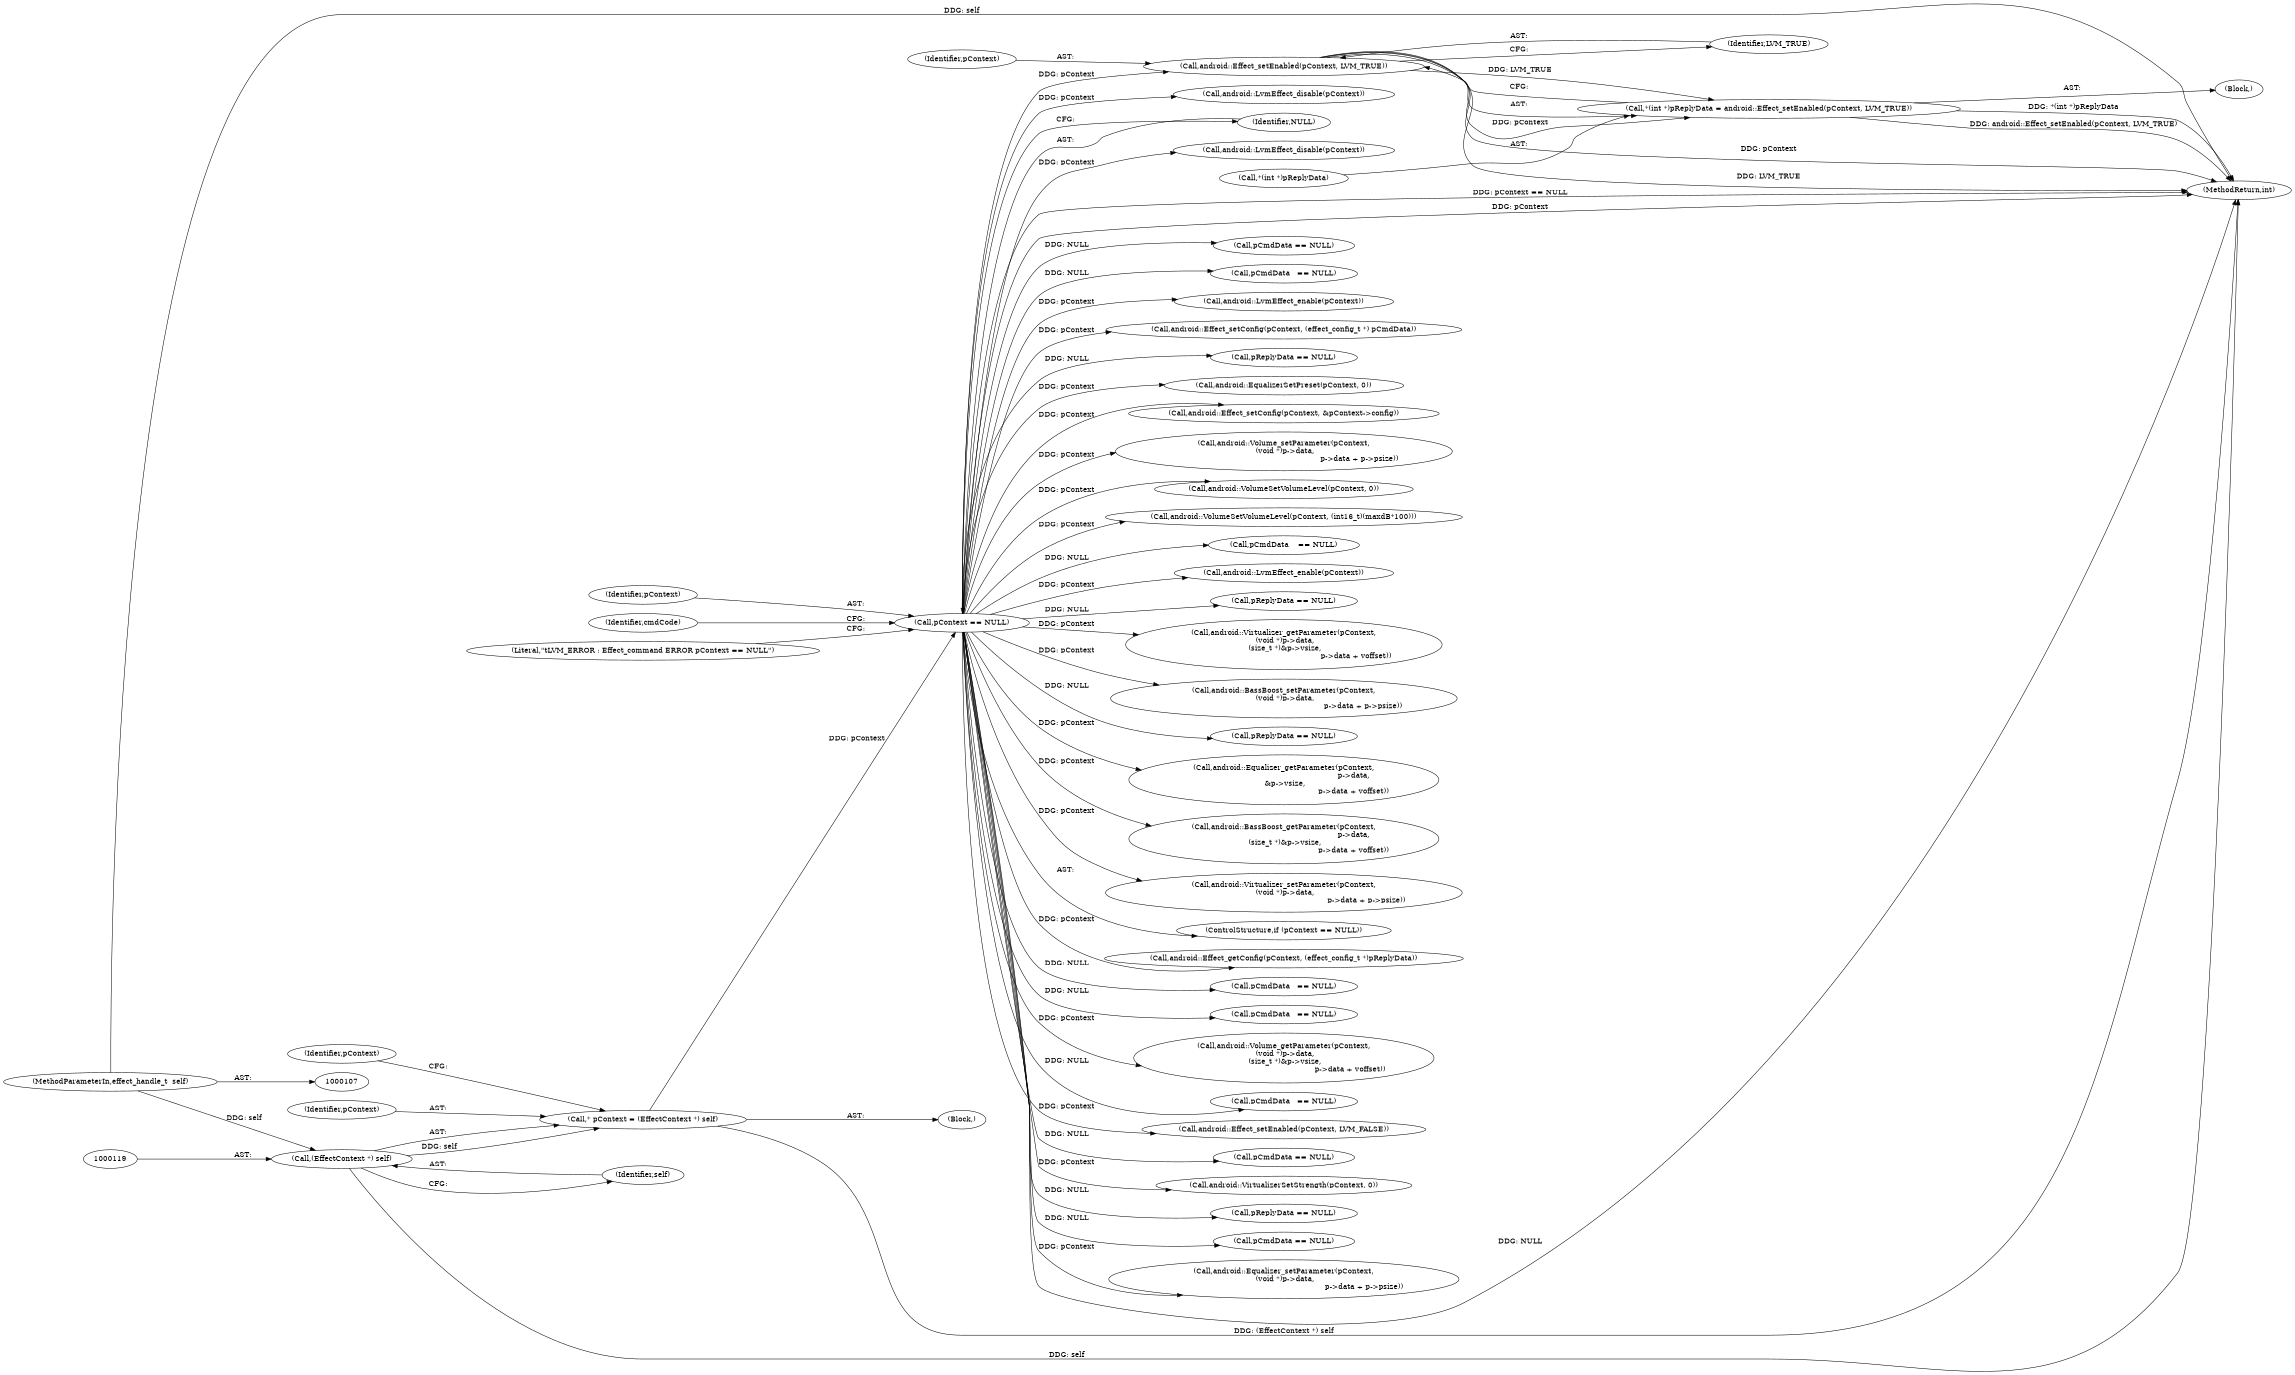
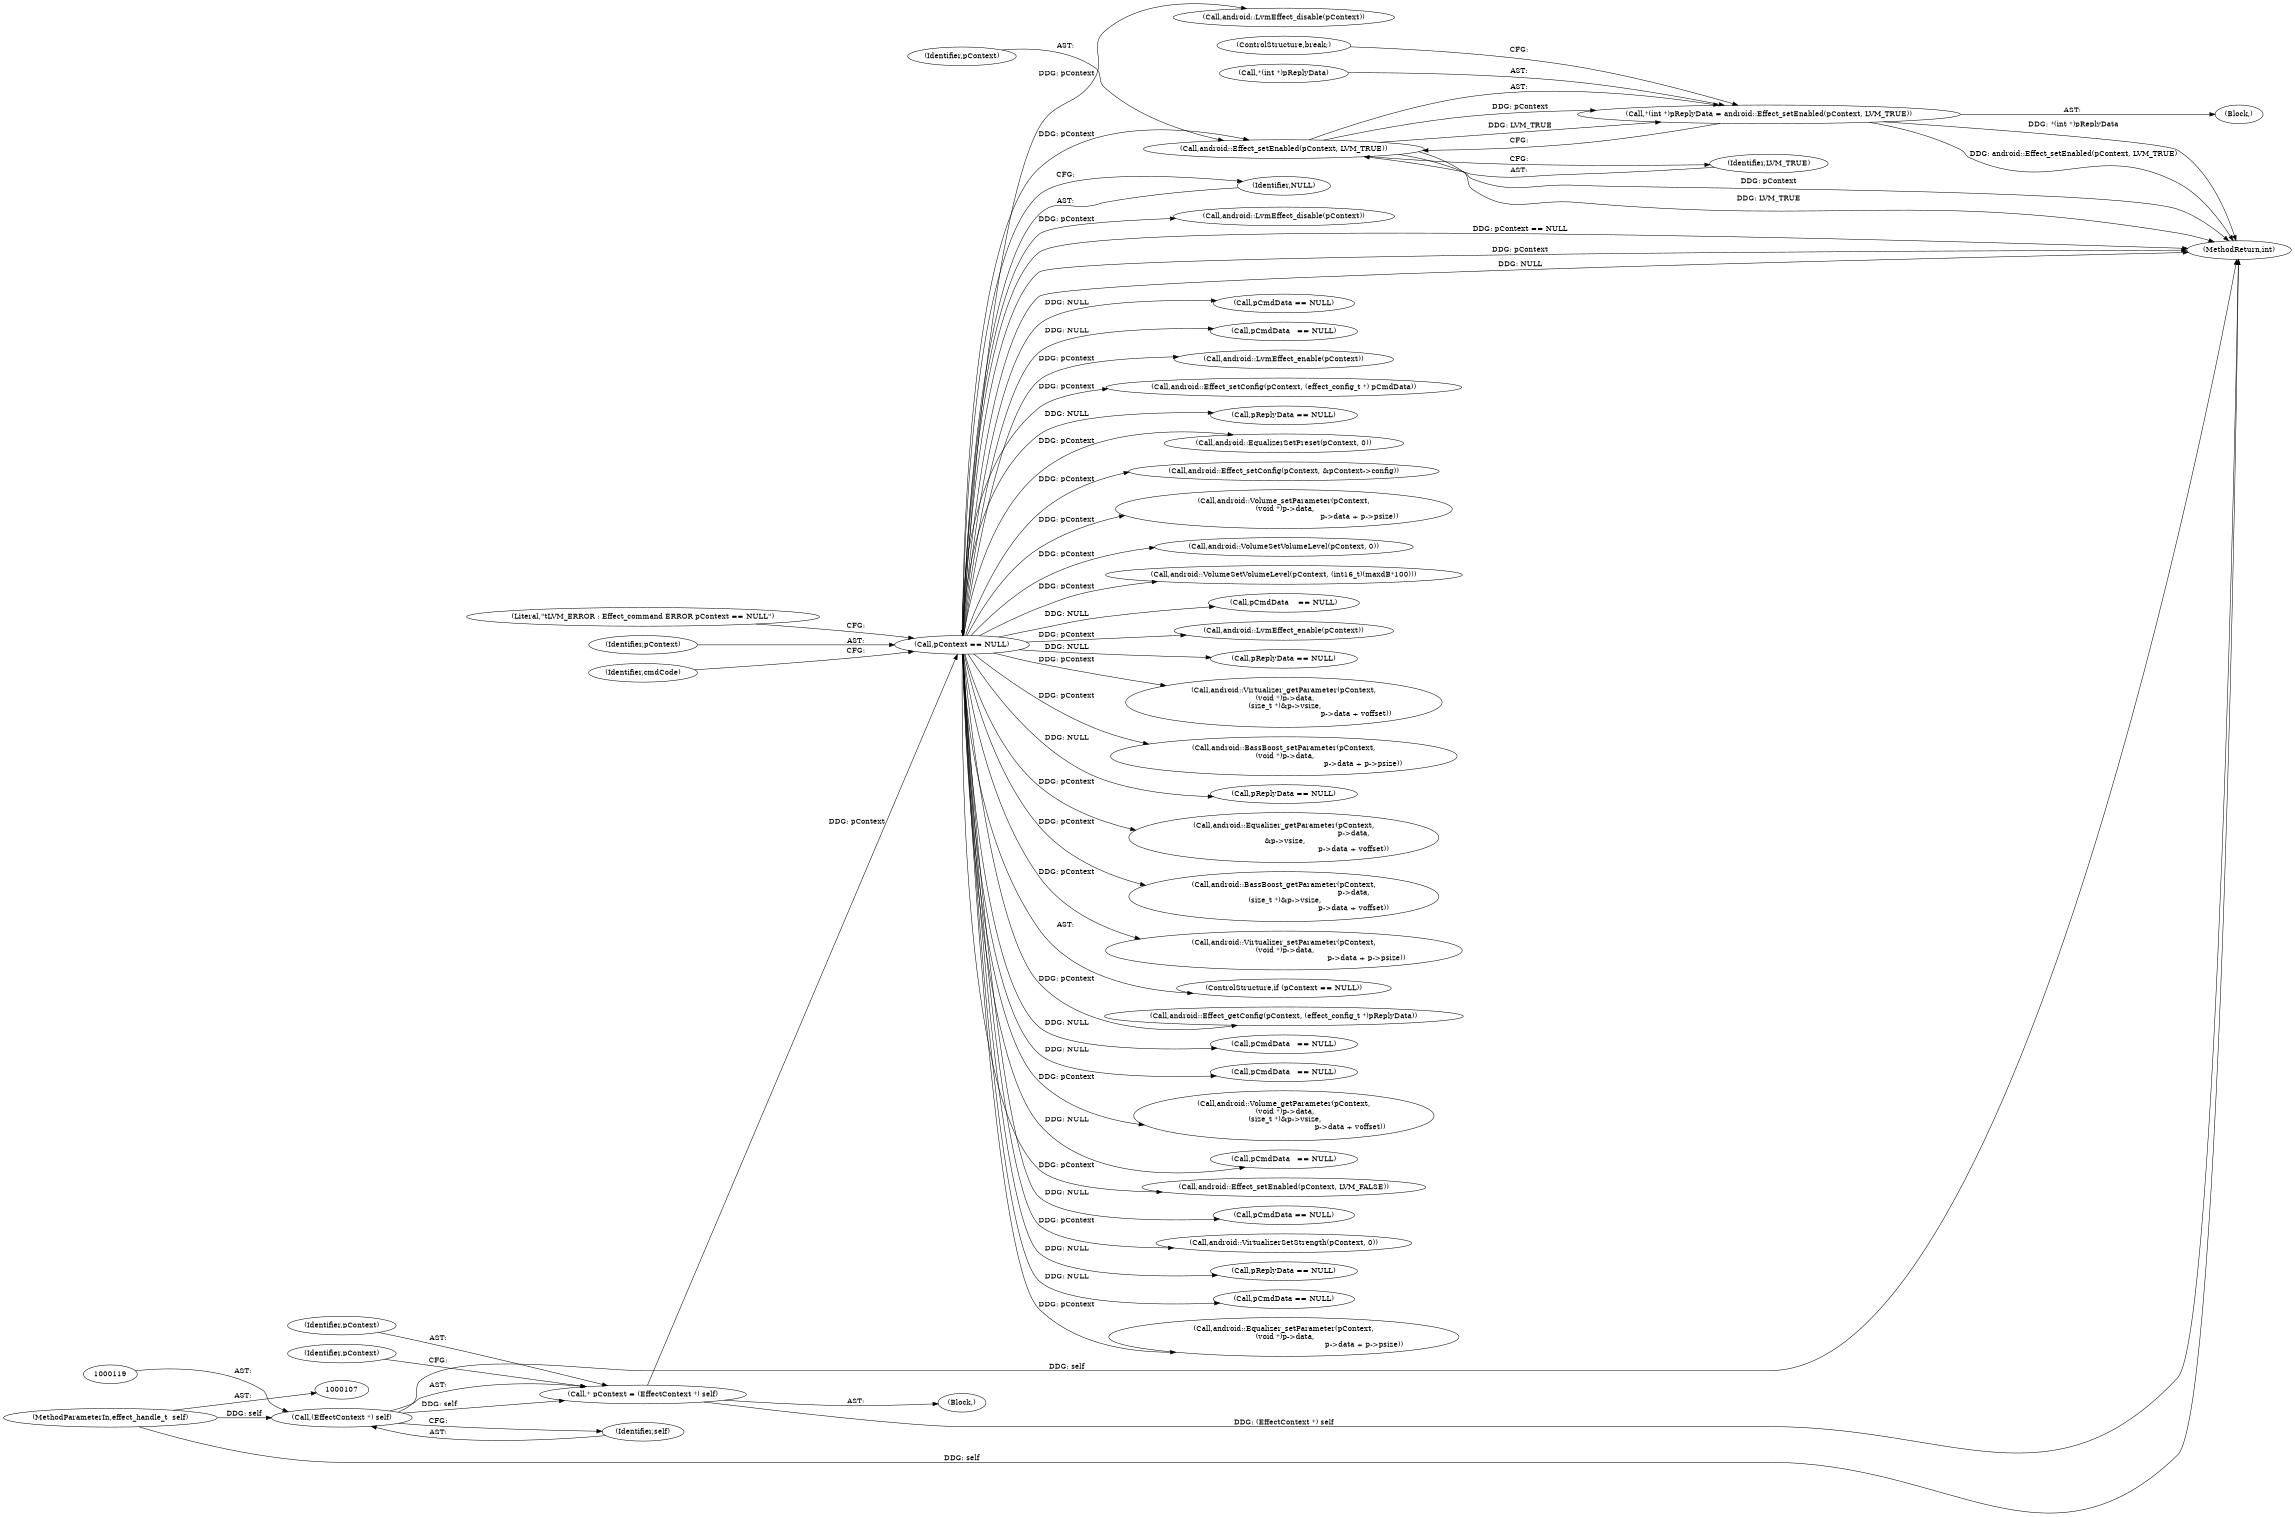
node "(ControlStructure,break;)": added
